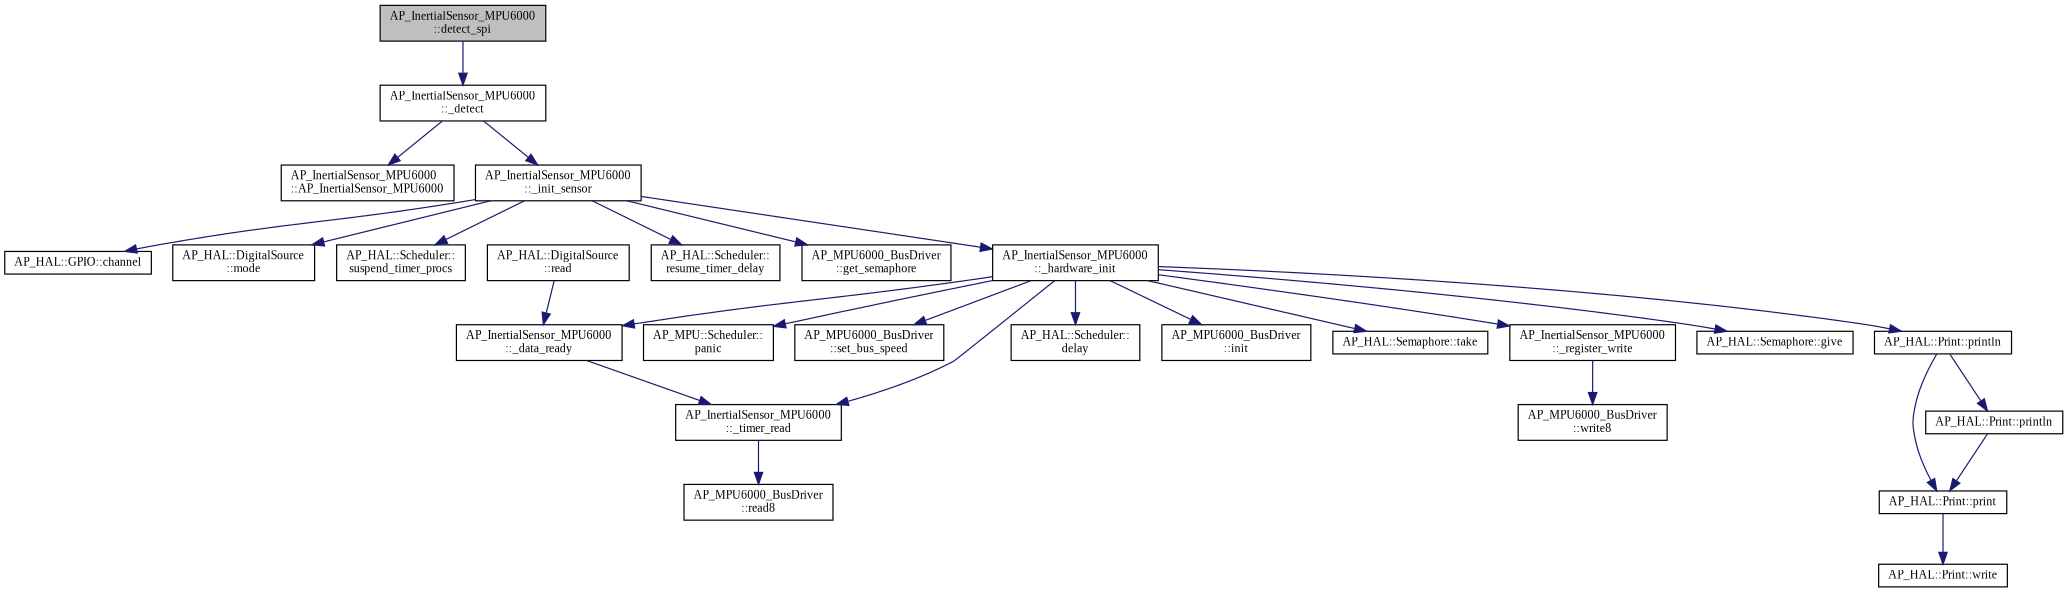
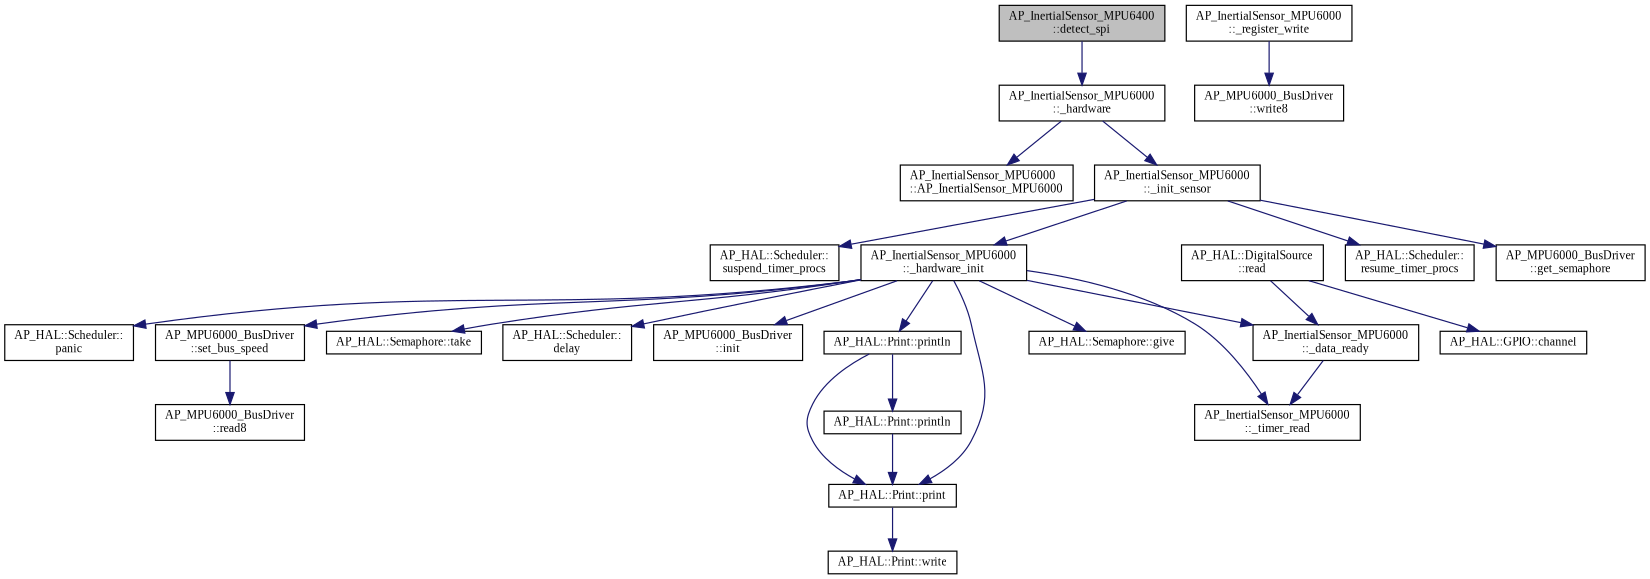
node "AP_InertialSensor_MPU6000 ::detect_spi": label "AP_InertialSensor_MPU6000 ::detect_spi" -> "AP_InertialSensor_MPU6400 ::detect_spi"
node "AP_InertialSensor_MPU6000 ::_detect": label "AP_InertialSensor_MPU6000 ::_detect" -> "AP_InertialSensor_MPU6000 ::_hardware"
edge "AP_InertialSensor_MPU6000 ::_init_sensor" -> "AP_HAL::GPIO::channel": now "AP_HAL::DigitalSource ::read" -> "AP_HAL::GPIO::channel"
node "AP_HAL::DigitalSource ::mode": removed
node "AP_HAL::Scheduler:: resume_timer_delay": label "AP_HAL::Scheduler:: resume_timer_delay" -> "AP_HAL::Scheduler:: resume_timer_procs"
edge "AP_InertialSensor_MPU6000 ::_hardware_init" -> "AP_InertialSensor_MPU6000 ::_register_write": now "AP_InertialSensor_MPU6000 ::_hardware_init" -> "AP_HAL::Print::print"
node "AP_MPU::Scheduler:: panic": label "AP_MPU::Scheduler:: panic" -> "AP_HAL::Scheduler:: panic"
edge "AP_InertialSensor_MPU6000 ::_timer_read" -> "AP_MPU6000_BusDriver ::read8": now "AP_MPU6000_BusDriver ::set_bus_speed" -> "AP_MPU6000_BusDriver ::read8"
